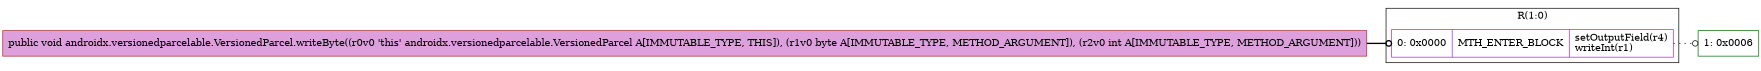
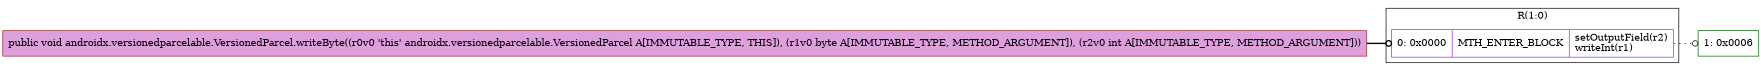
node "0: 0x0000": text "setOutputField(r4)" -> "setOutputField(r2)"
